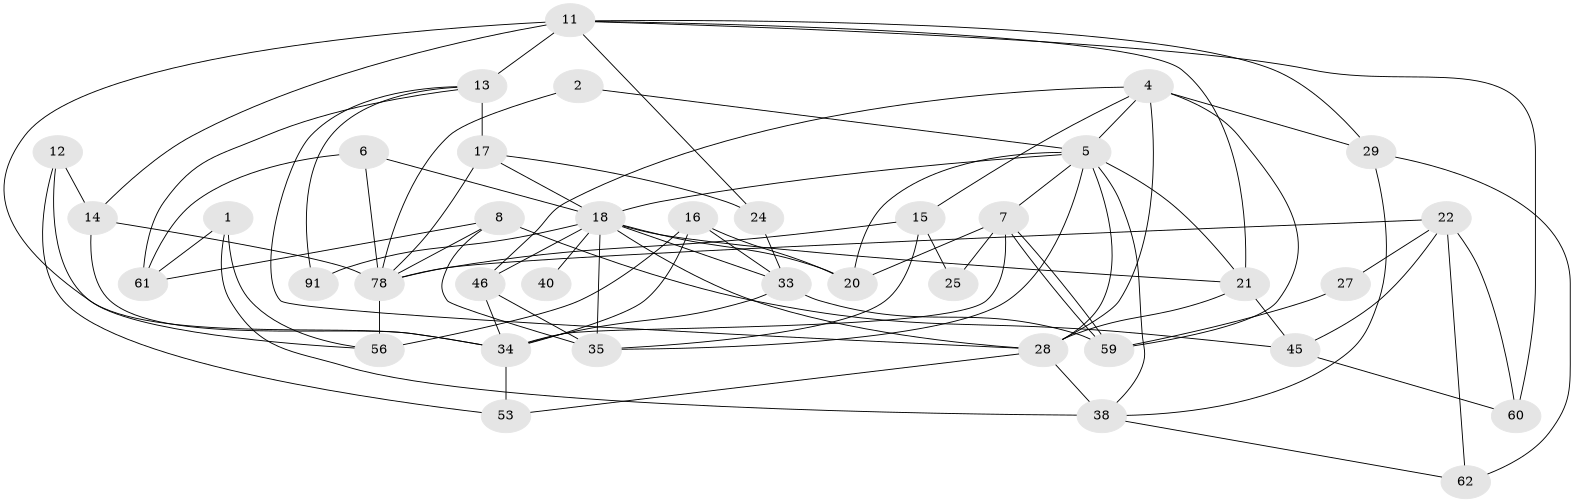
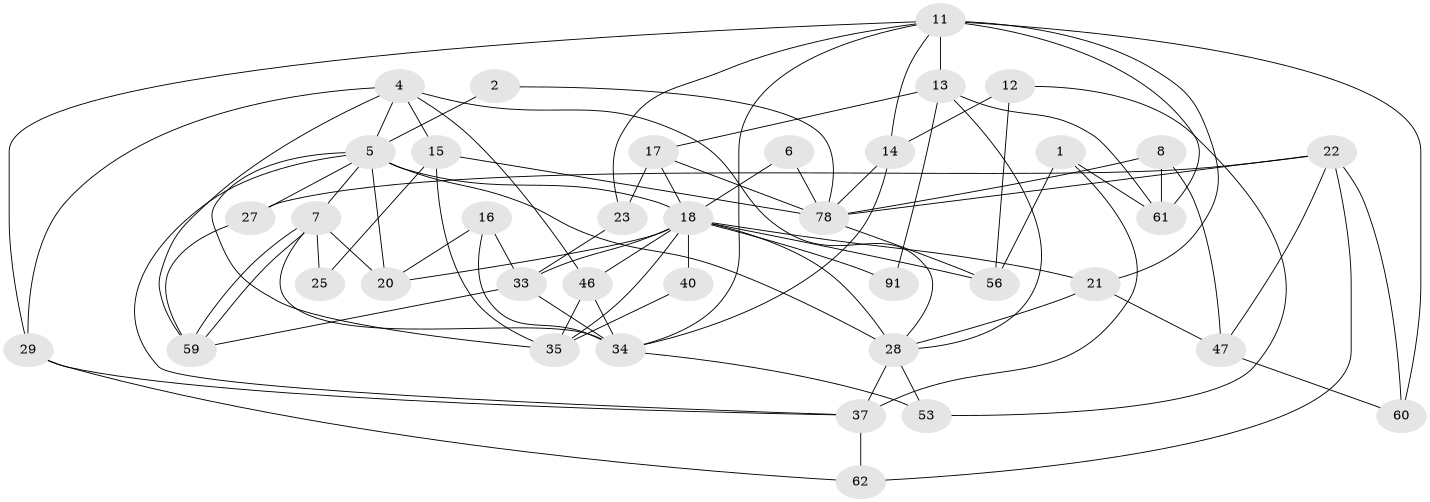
edge "6" -- "61": now "11" -- "61"
edge "5" -- "21": now "5" -- "27"
node "24": label "24" -> "23"
edge "8" -- "35": now "40" -- "35"
edge "16" -- "56": now "18" -- "56"
node "45": label "45" -> "47"
node "38": label "38" -> "37"
